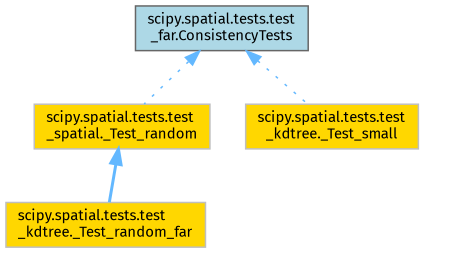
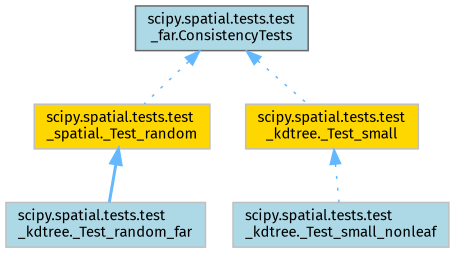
node "scipy.spatial.tests.test _kdtree._Test_random_far": fillcolor gold -> lightblue
node "scipy.spatial.tests.test _kdtree._Test_small_nonleaf": added
